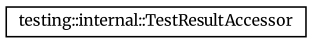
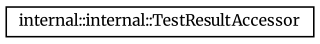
node "testing::internal::TestResultAccessor": label "testing::internal::TestResultAccessor" -> "internal::internal::TestResultAccessor"
